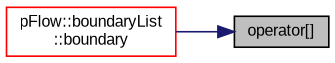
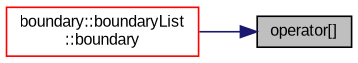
node "pFlow::boundaryList ::boundary": label "pFlow::boundaryList ::boundary" -> "boundary::boundaryList ::boundary"
